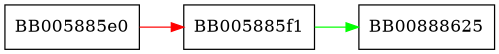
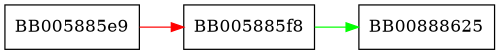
node "BB005885e0": label "BB005885e0" -> "BB005885e9"
node "BB005885f1": label "BB005885f1" -> "BB005885f8"
